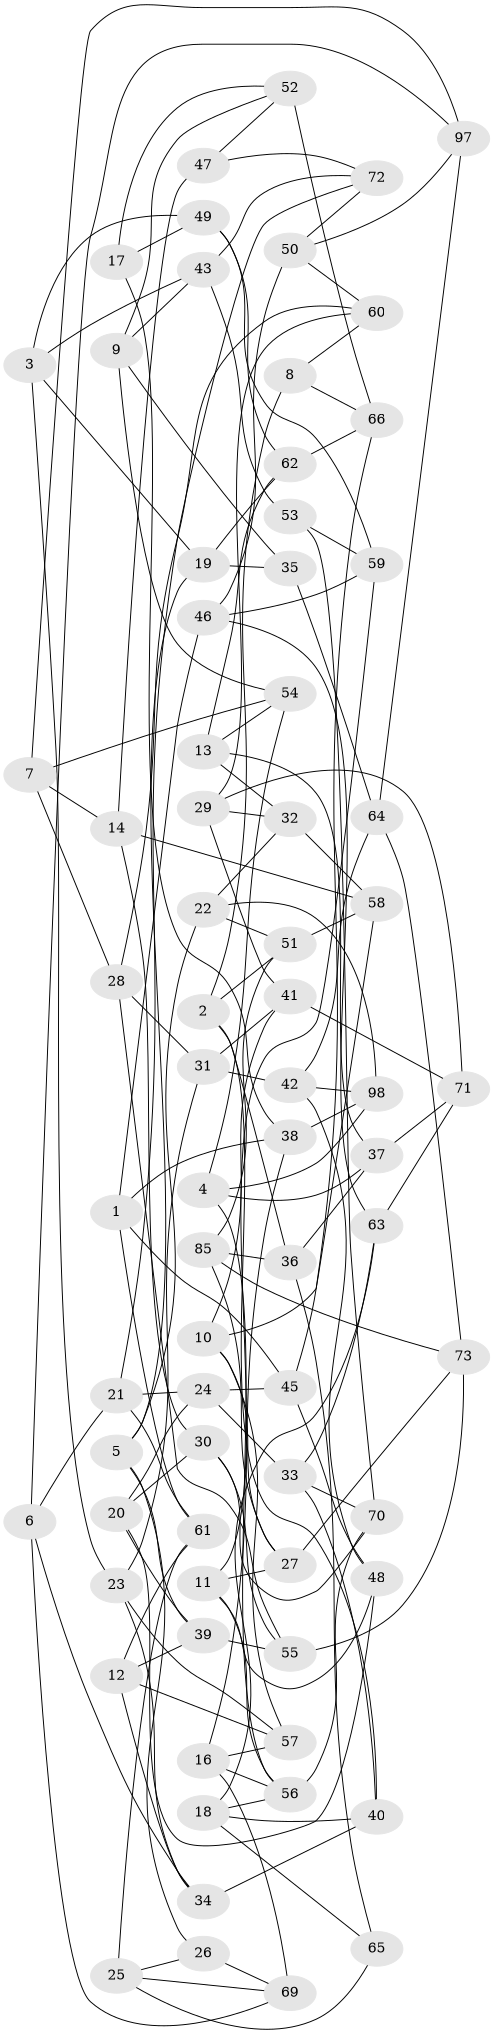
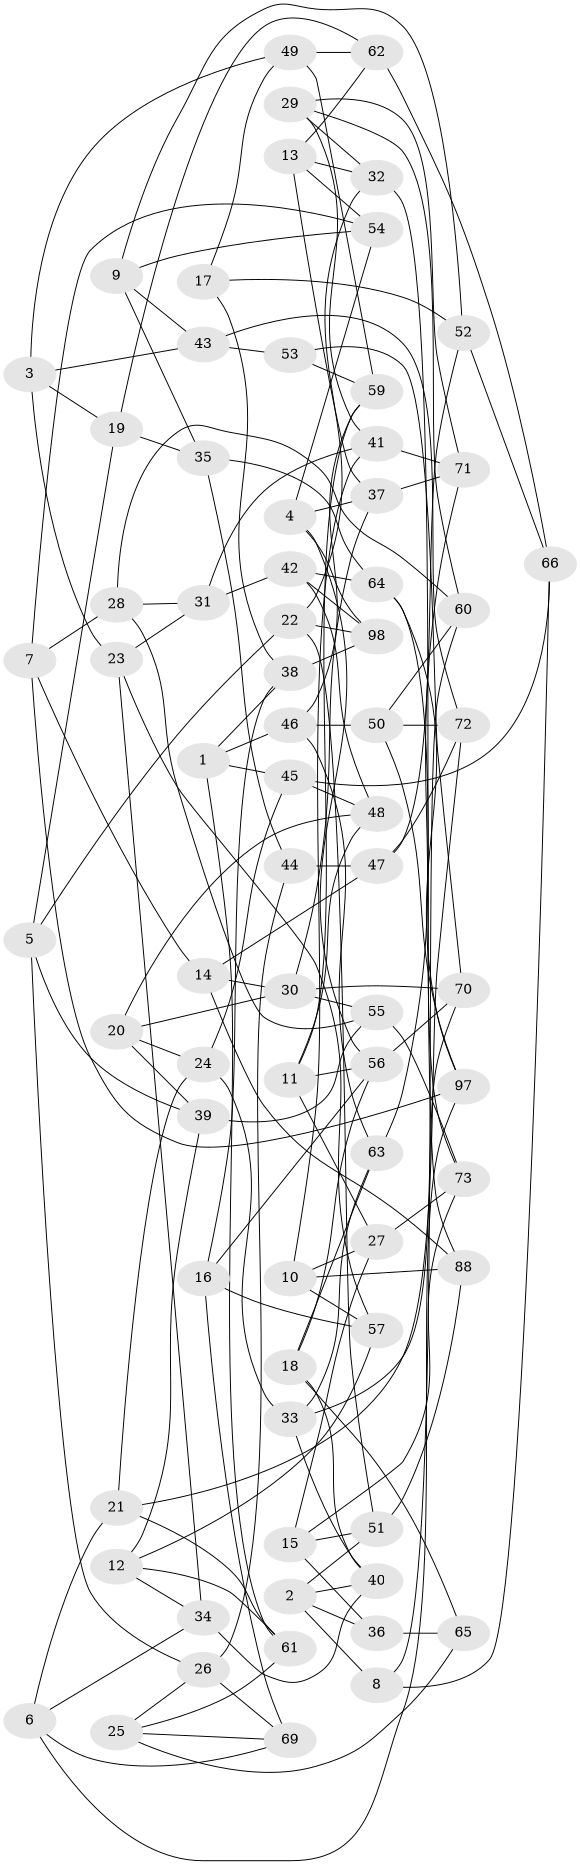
node "44": added
node "58": label "58" -> "88"
edge "37" -- "36": now "37" -- "30"
node "85": label "85" -> "15"
